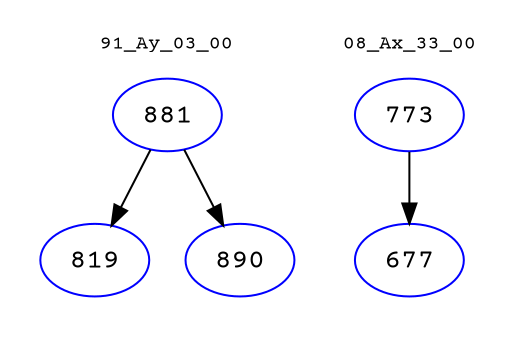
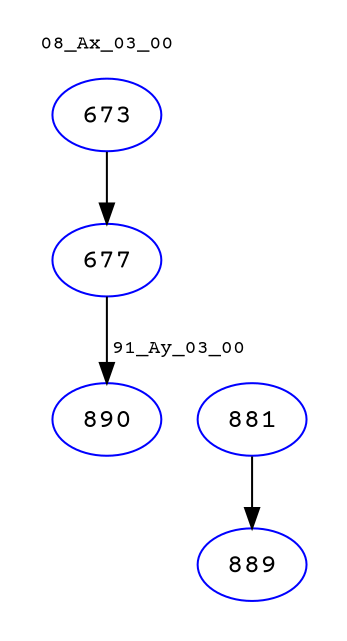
cluster "08_Ax_33_00": label "08_Ax_33_00" -> "08_Ax_03_00"
node "773": label "773" -> "673"
edge "881" -> "890": now "677" -> "890"
node "819": label "819" -> "889"
